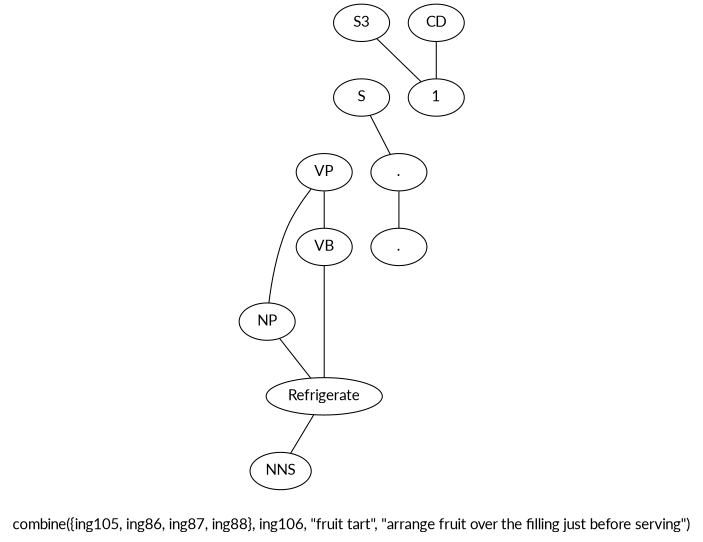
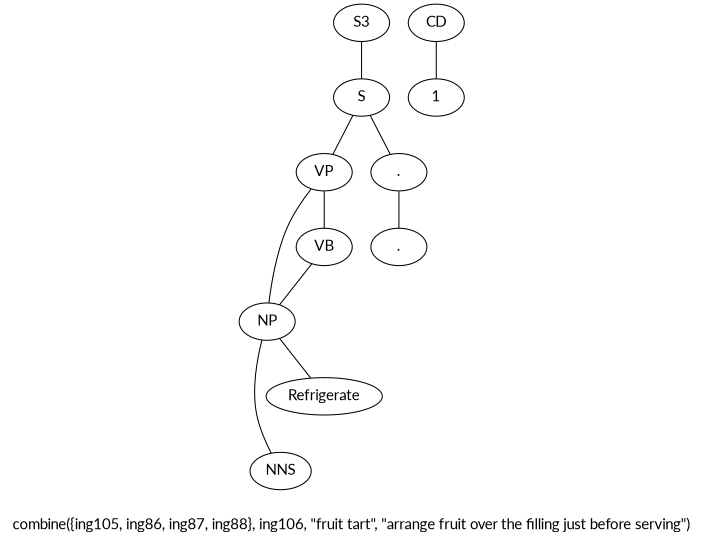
edge "S3" -- "1": now "S3" -- "S"
edge "S" -- "VP": added
edge "VB" -- "Refrigerate": now "VB" -- "NP"
edge "Refrigerate" -- "NNS": now "NP" -- "NNS"
